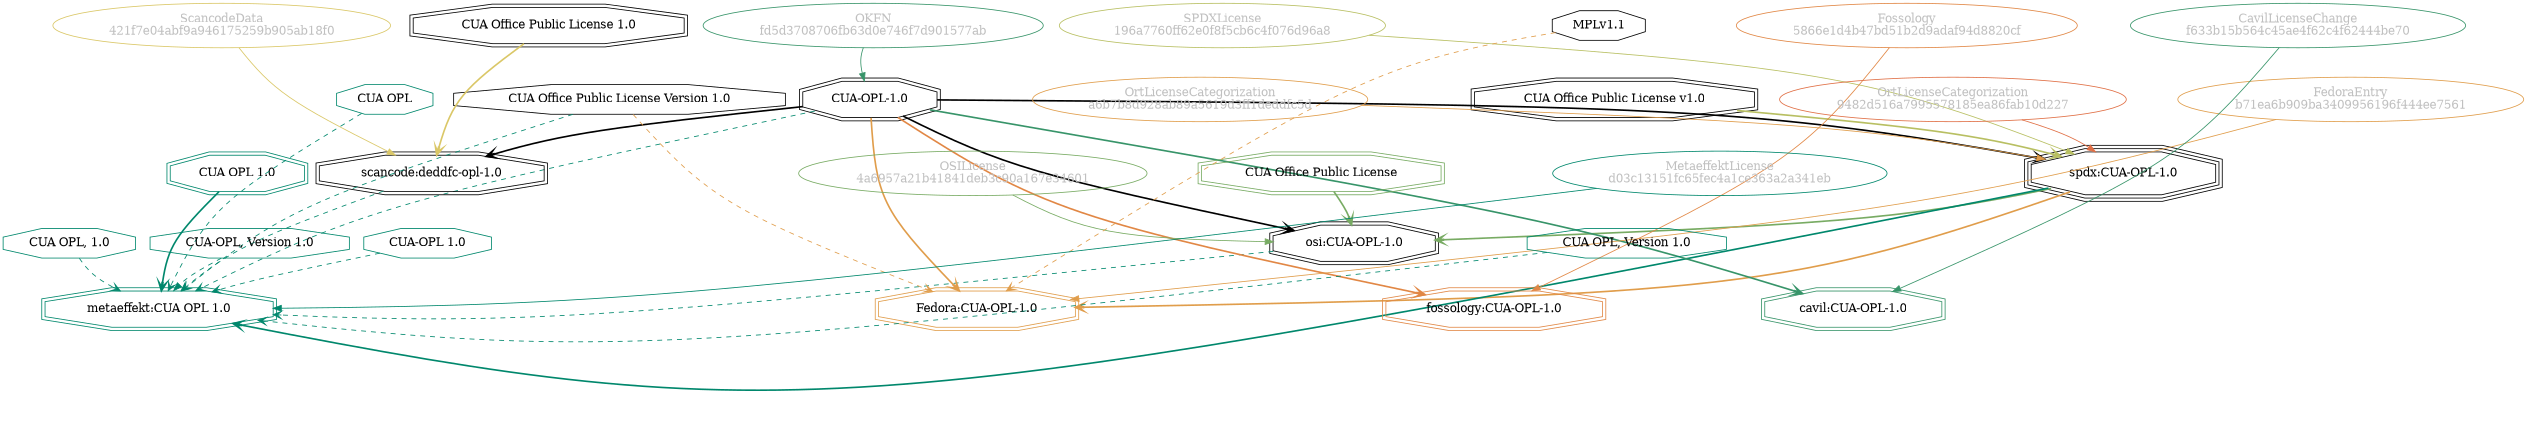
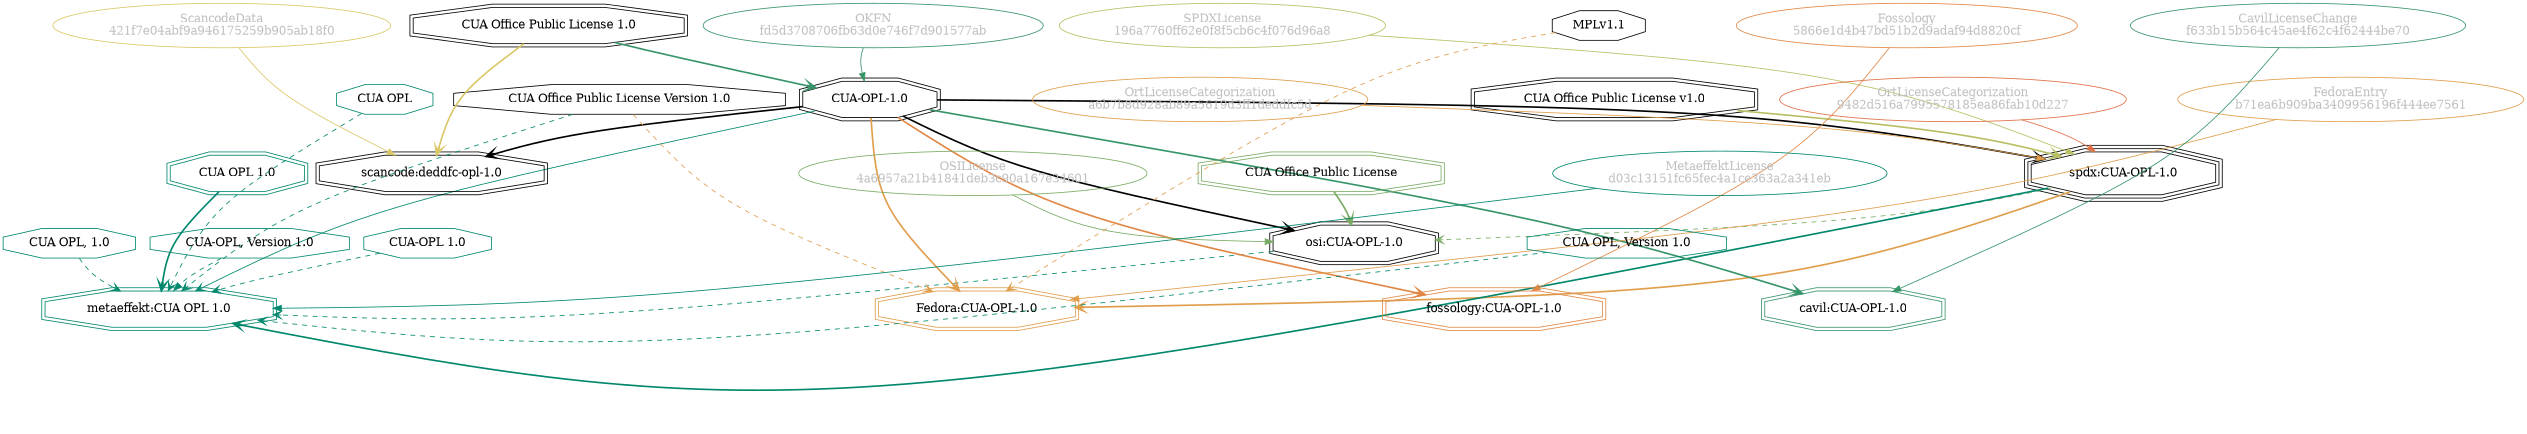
edge "CUA Office Public License 1.0" -> "CUA-OPL-1.0": added
edge "CUA-OPL-1.0" -> "metaeffekt:CUA OPL 1.0": style dashed -> solid
edge "spdx:CUA-OPL-1.0" -> "osi:CUA-OPL-1.0": style bold -> dashed
edge "scancode:deddfc-opl-1.0" -> "metaeffekt:CUA OPL 1.0": removed
